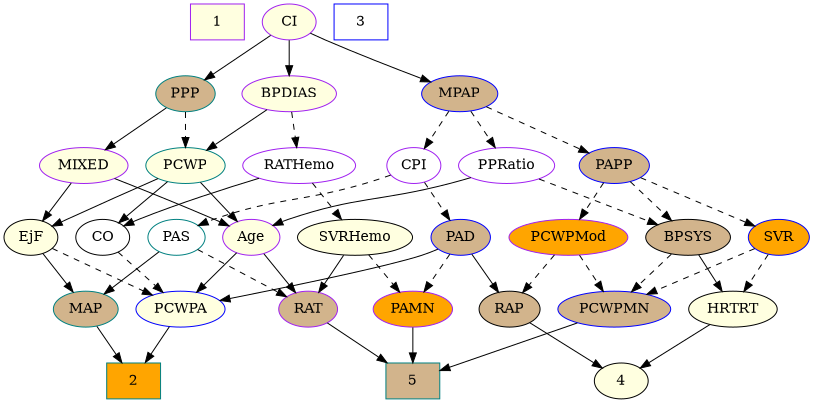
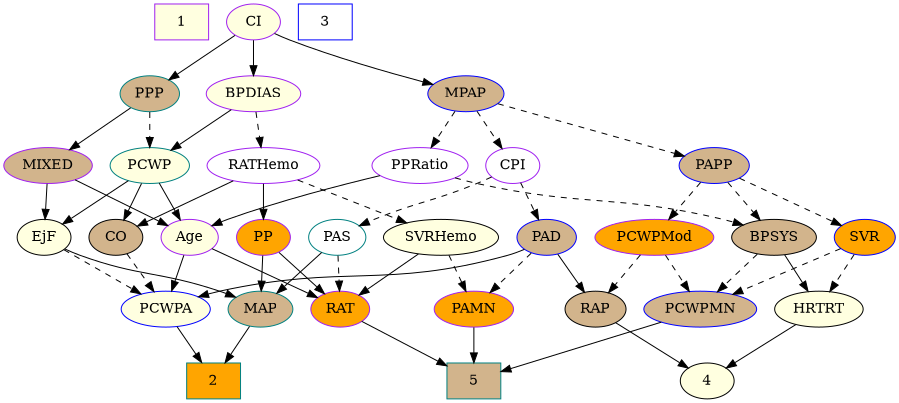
node "MIXED": fillcolor lightyellow -> tan
node "CO": fillcolor white -> tan
node "PP": added
node "RAT": fillcolor tan -> orange
